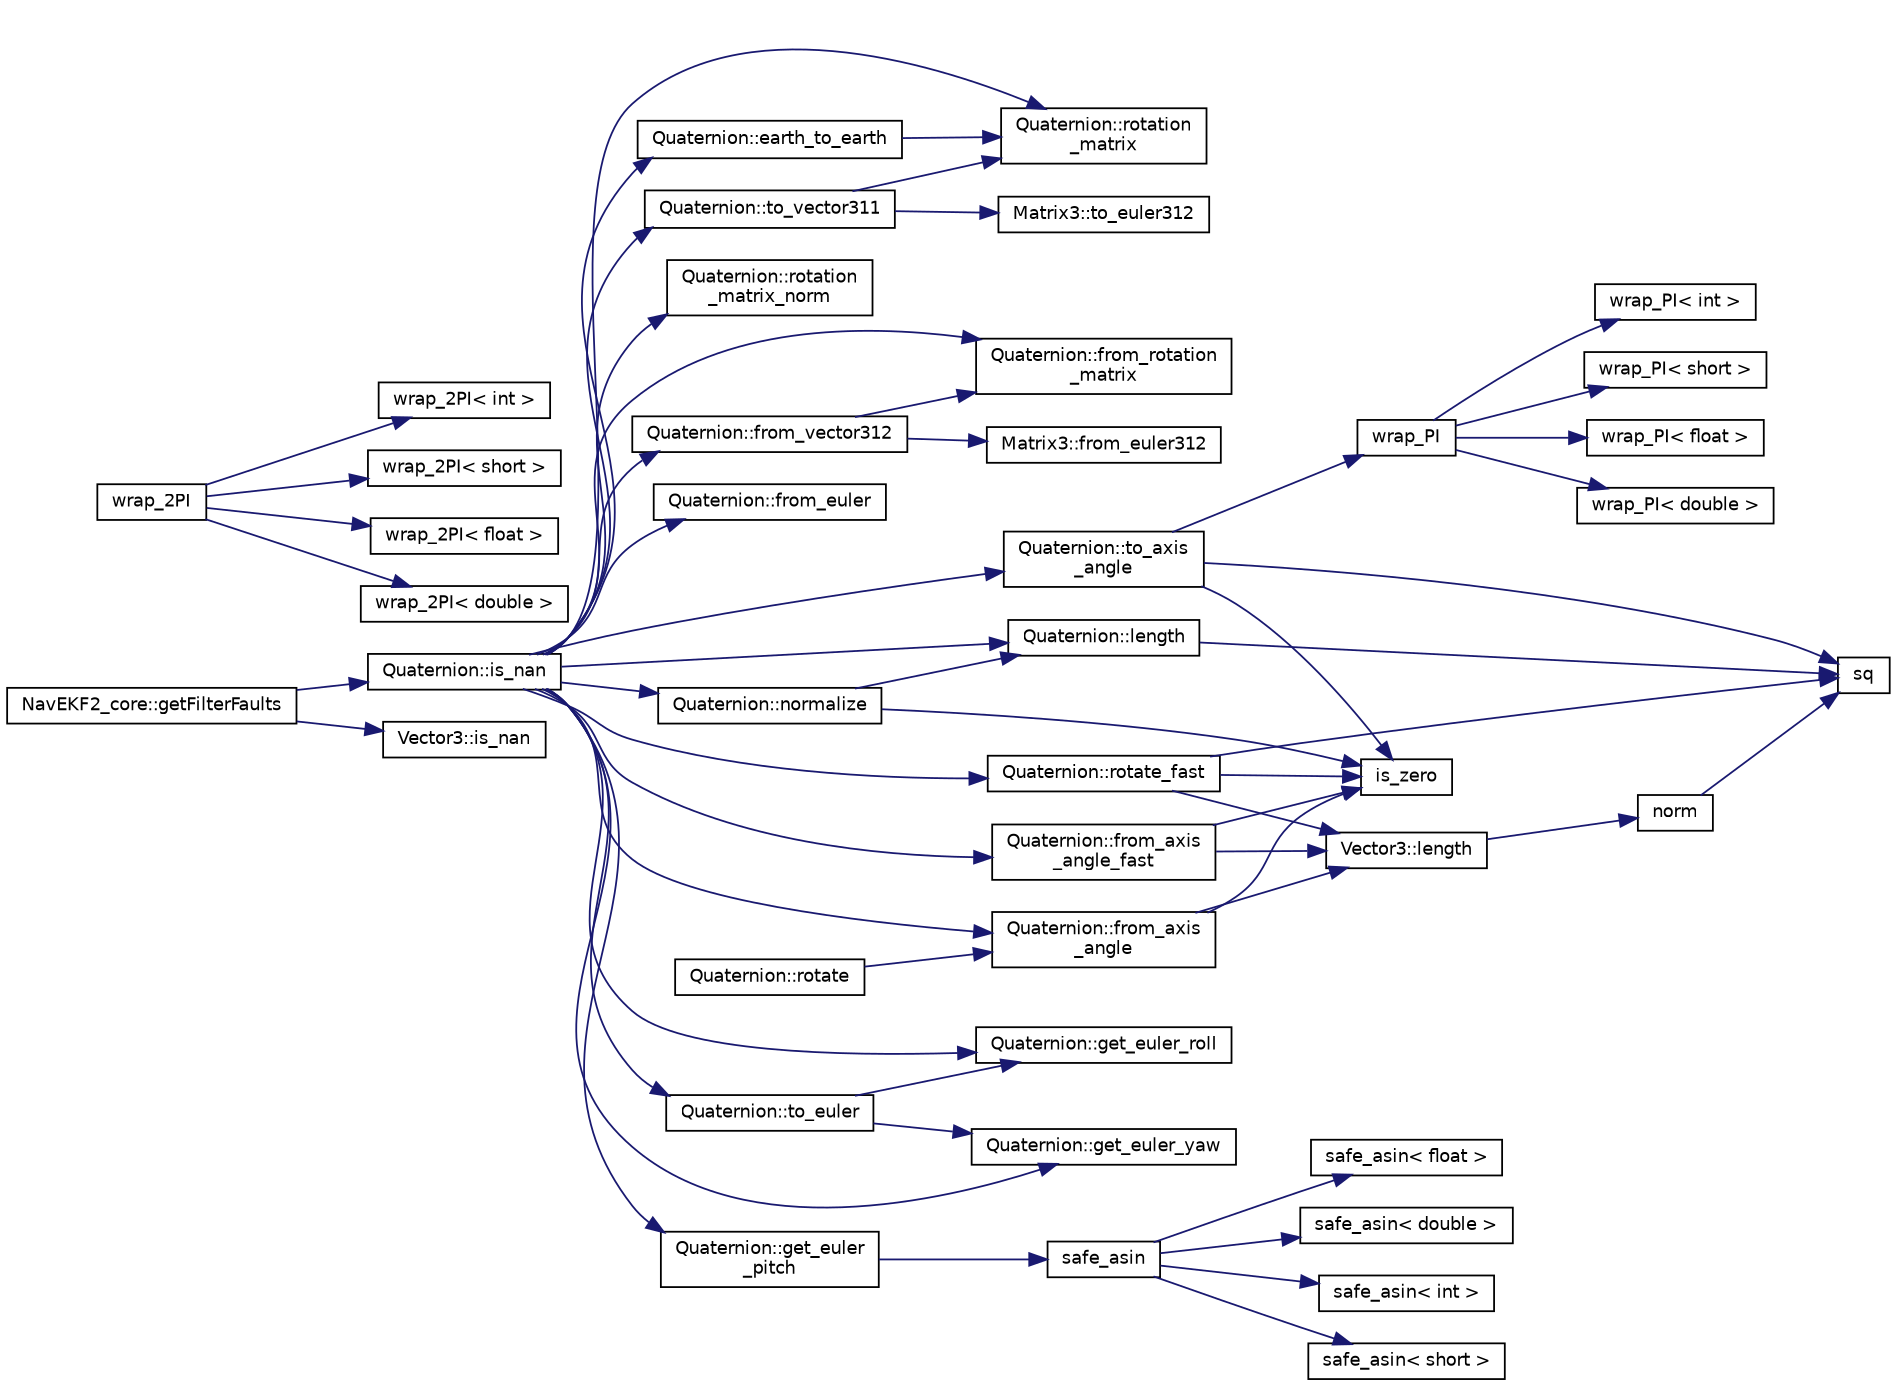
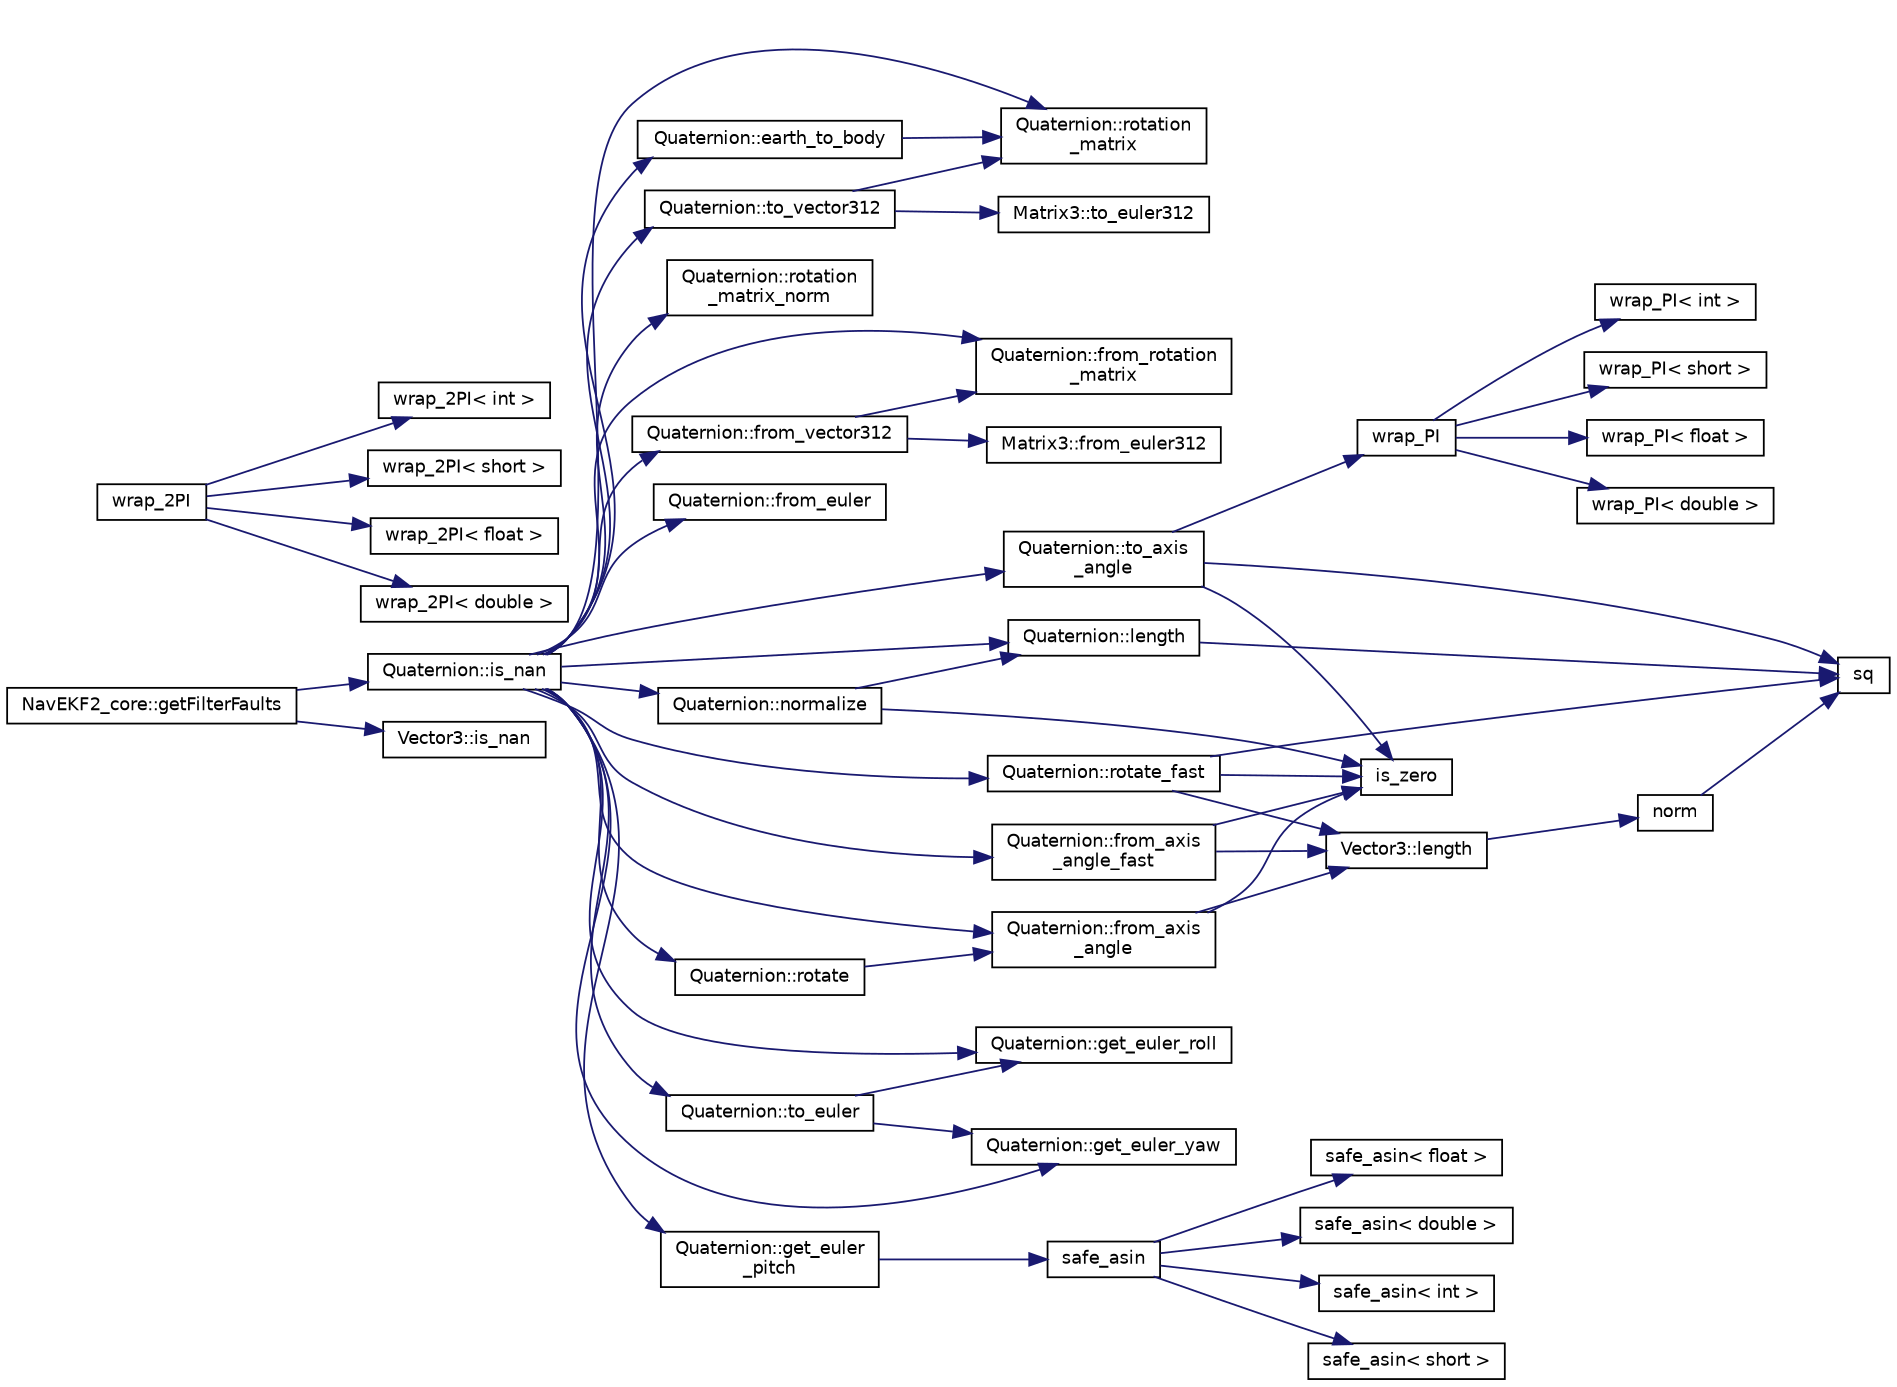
node "Quaternion::earth_to_earth": label "Quaternion::earth_to_earth" -> "Quaternion::earth_to_body"
node "Quaternion::to_vector311": label "Quaternion::to_vector311" -> "Quaternion::to_vector312"
edge "Quaternion::is_nan" -> "Quaternion::rotate": added
